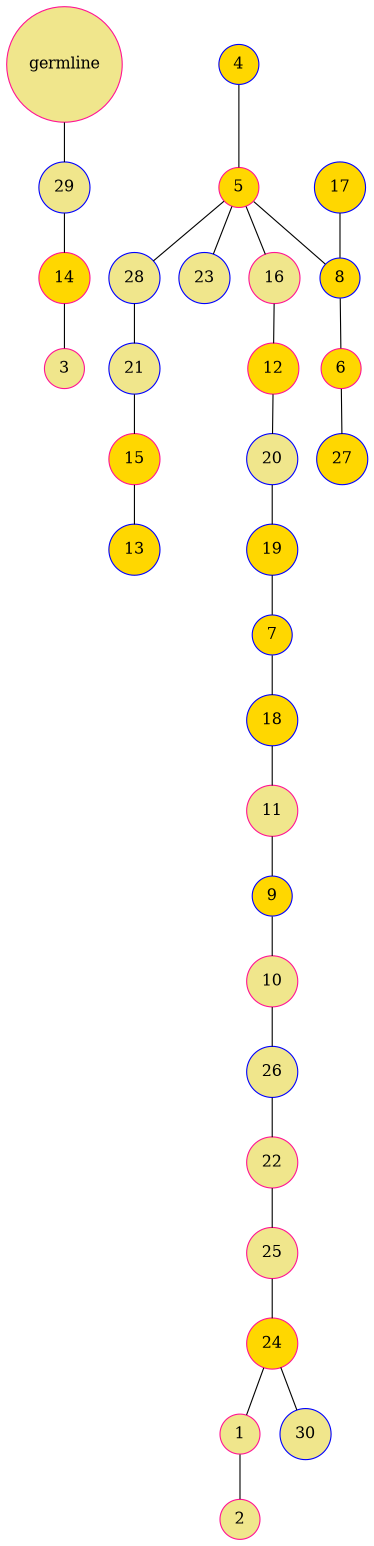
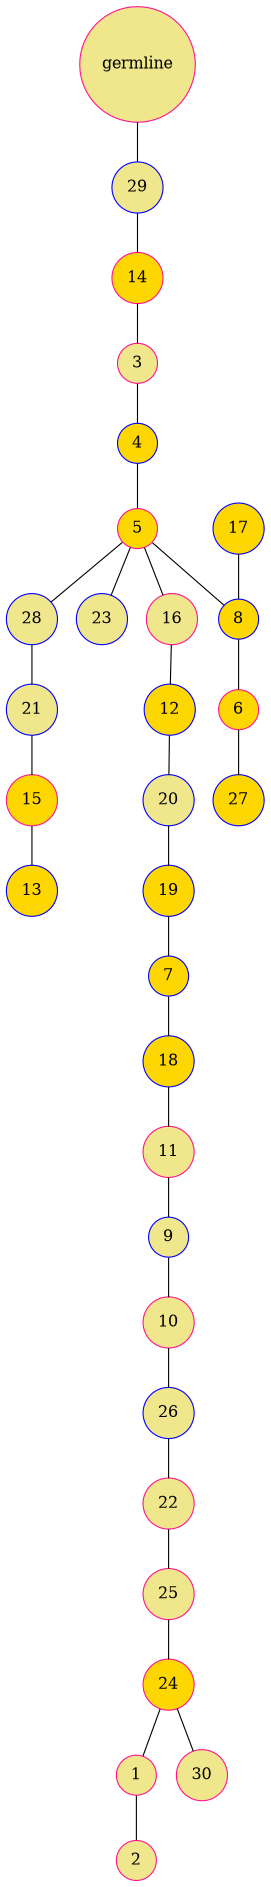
node "12": color deeppink -> blue
edge "3" -- "4": added
node "9": fillcolor gold -> khaki
node "30": color blue -> deeppink
